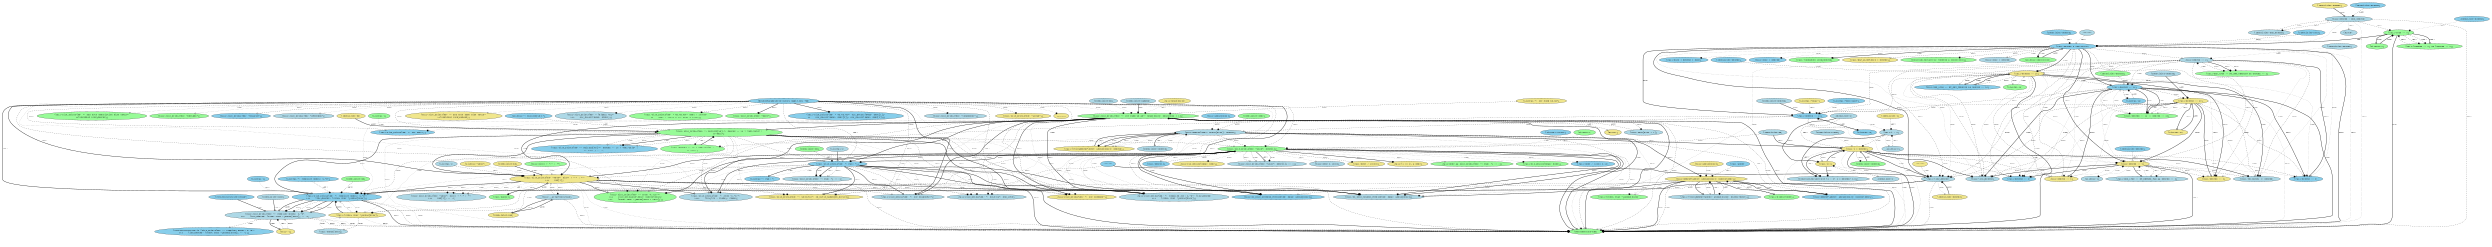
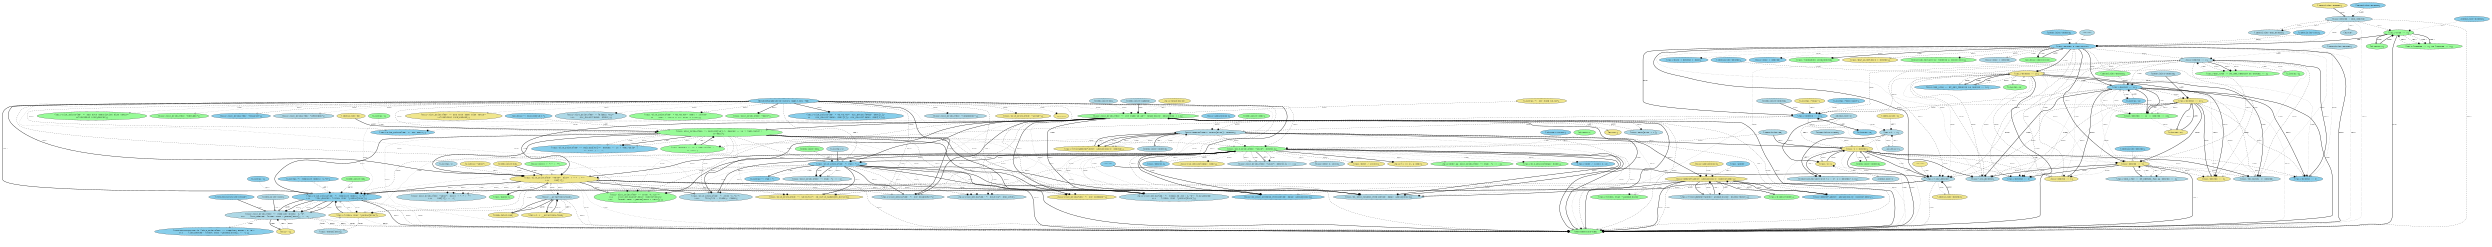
node "(Literal,2)": added
edge "(Call,descsz == 16 || descsz == 20)" -> "(Call,descsz == 20)": now "(Call,descsz == 16 || descsz == 20)" -> "(Literal,20)"
edge "(Call,i++)" -> "(ControlStructure,for (i = 0; i < descsz; i++))": removed, label "AST:"
node "(Literal,4)": removed
node "(Call,i < __arraycount(pax))": added
